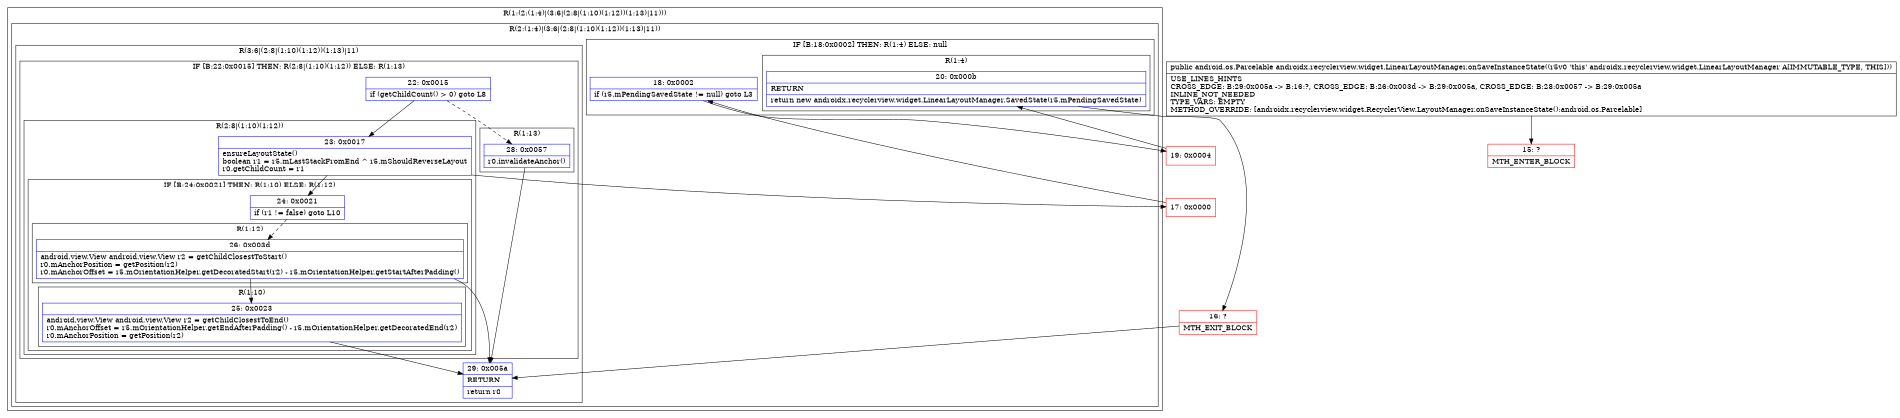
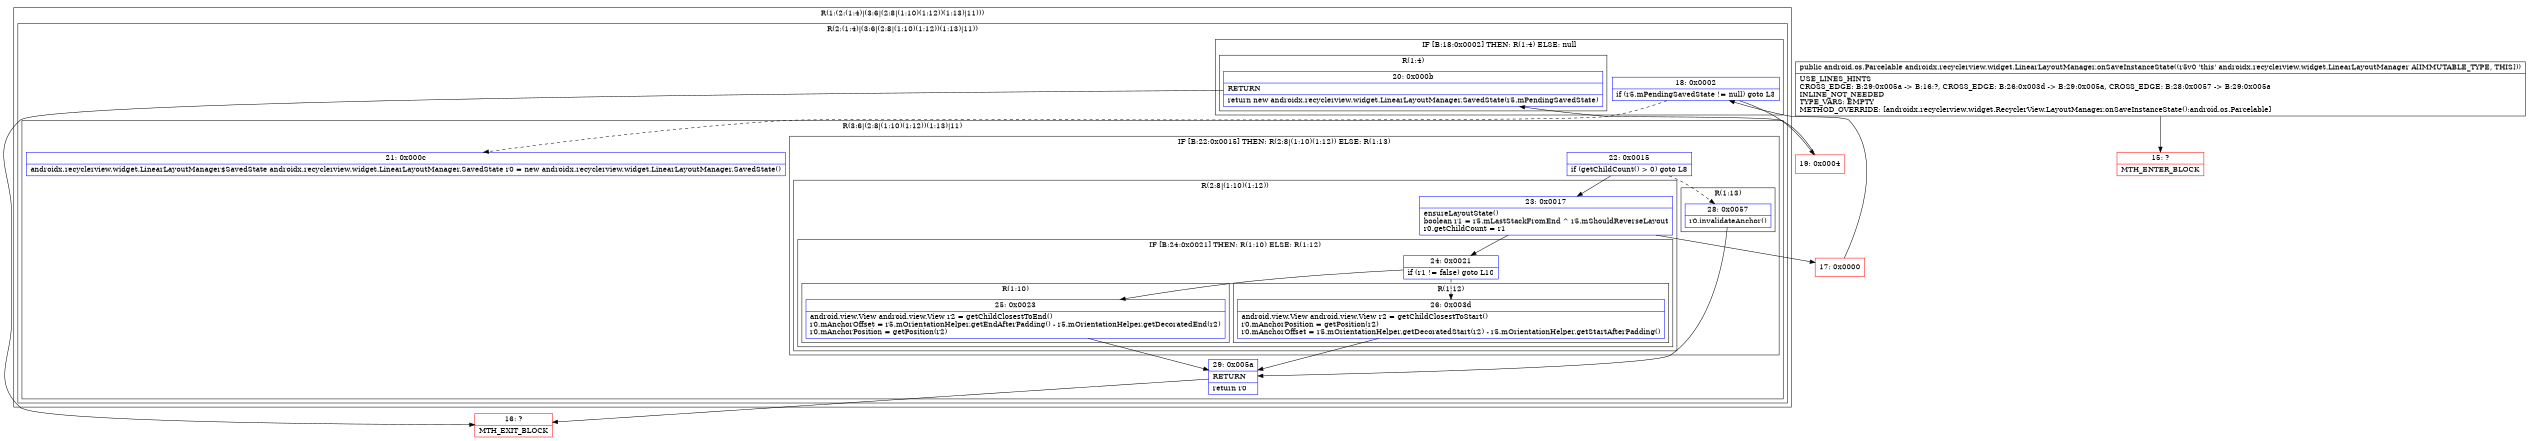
node "21: 0x000c": added
edge "26: 0x003d" -> "25: 0x0023": now "24: 0x0021" -> "25: 0x0023"
edge "16: ?" -> "29: 0x005a": reversed
